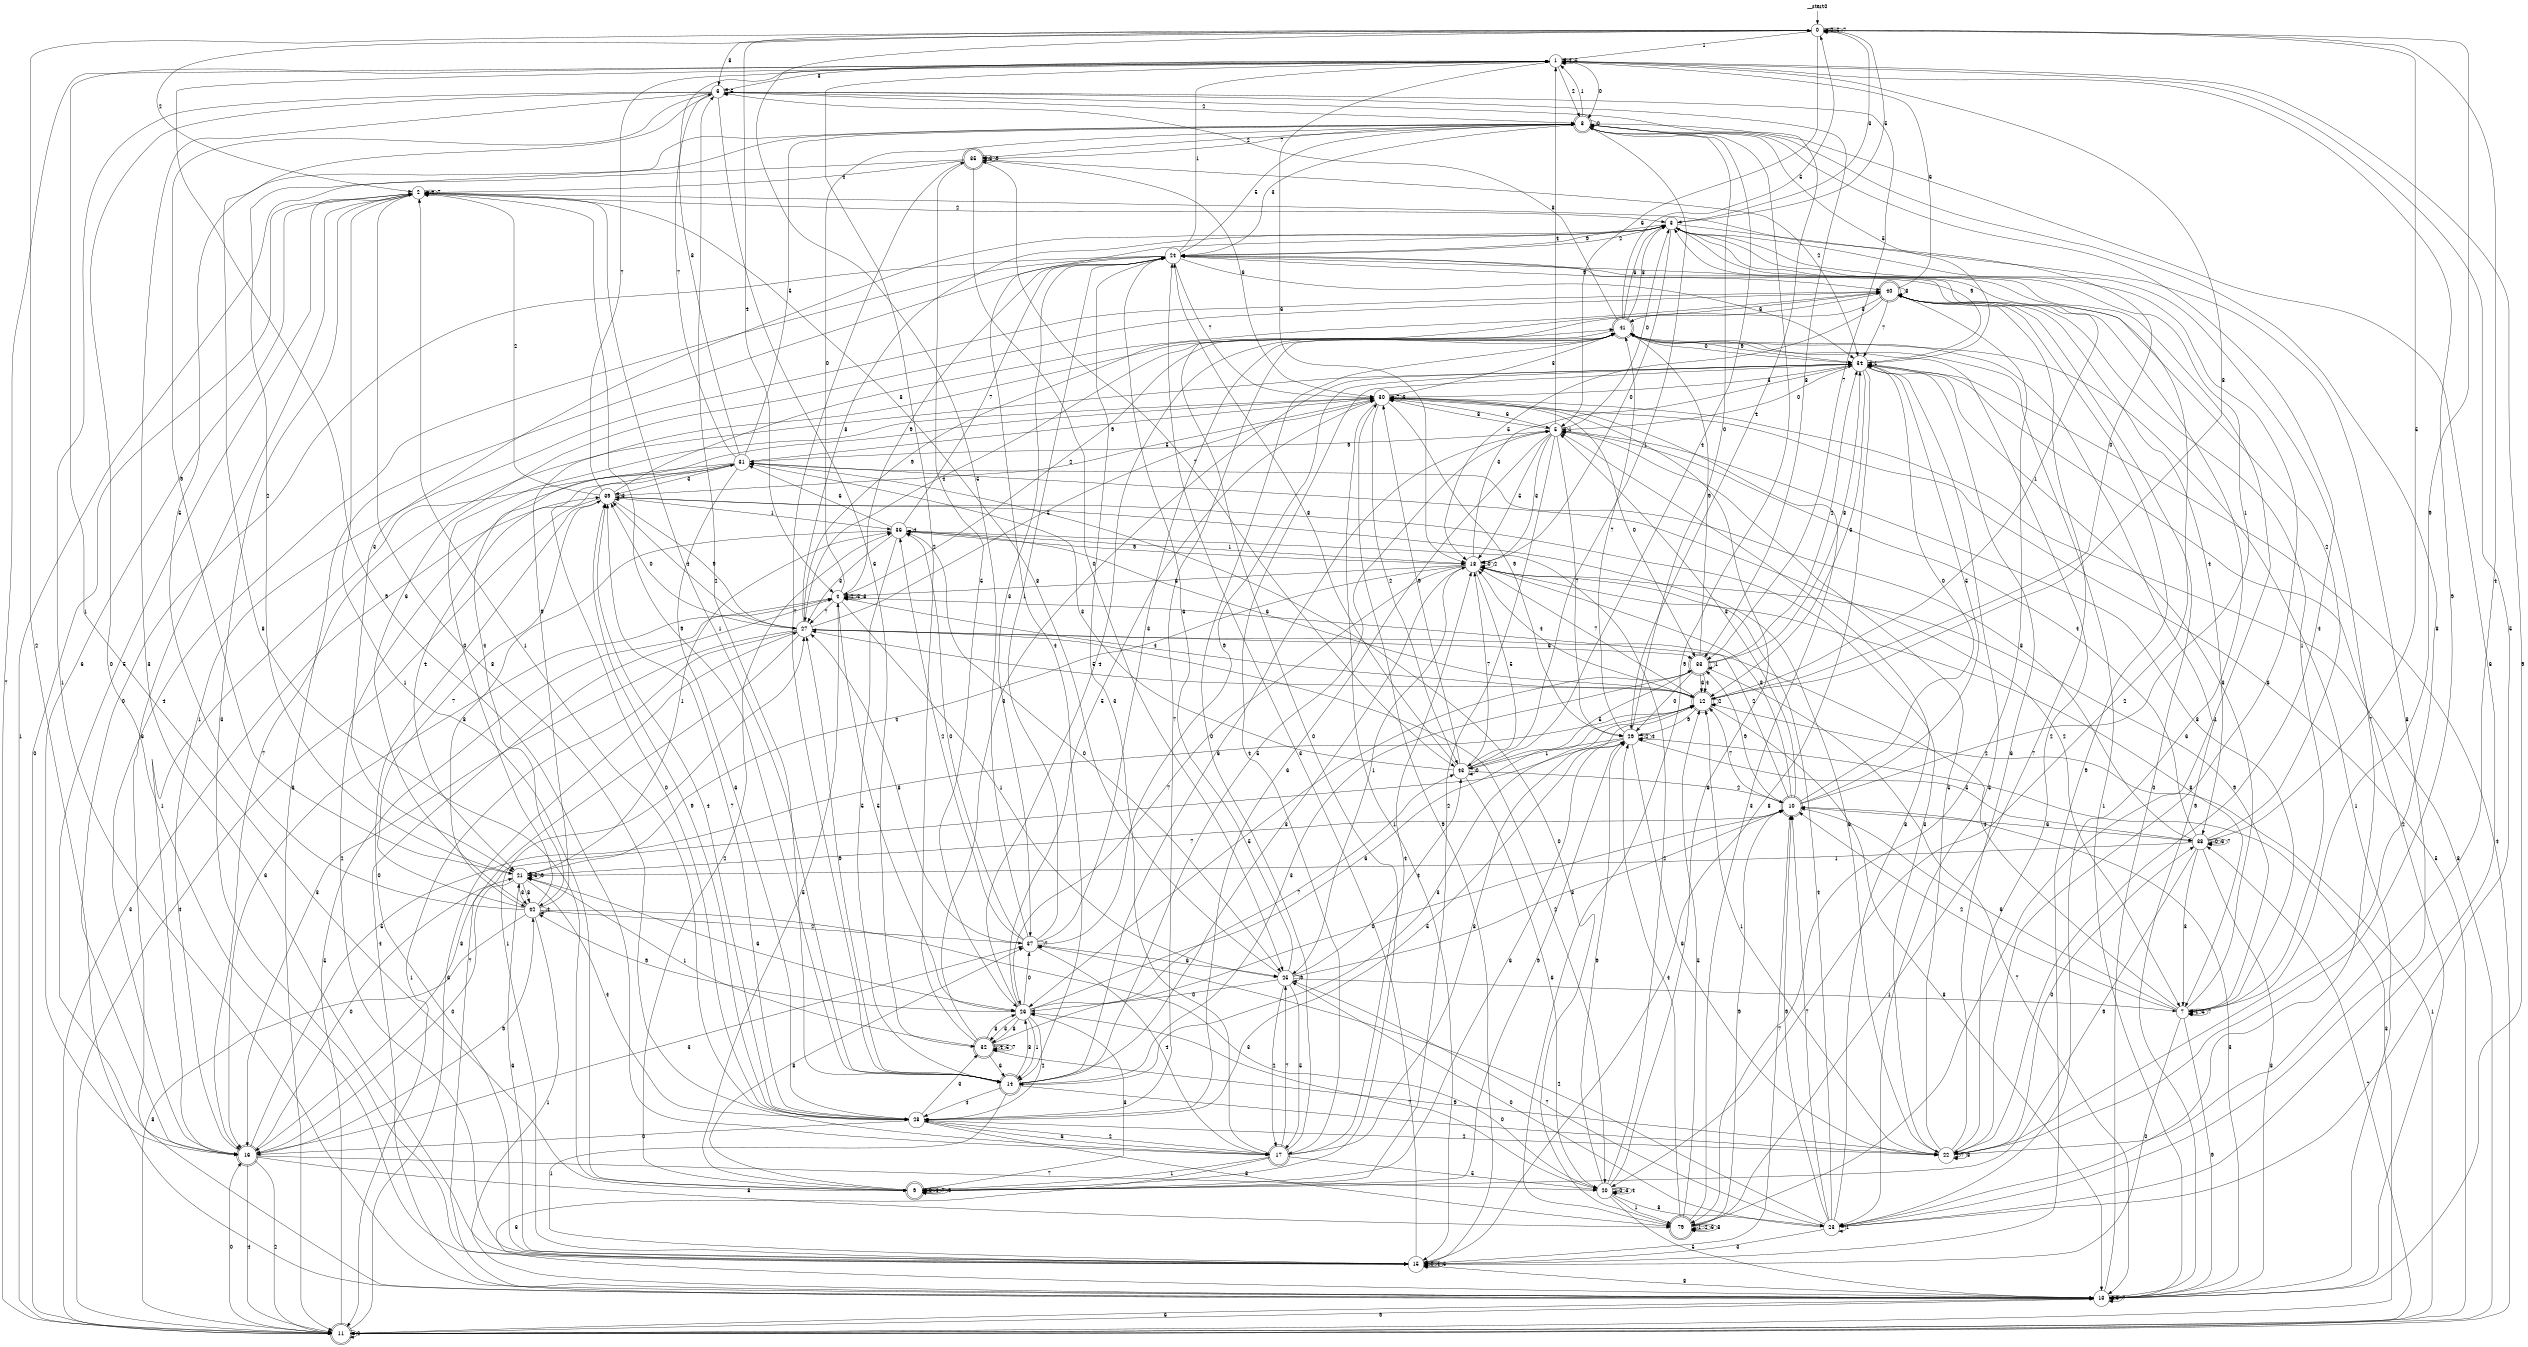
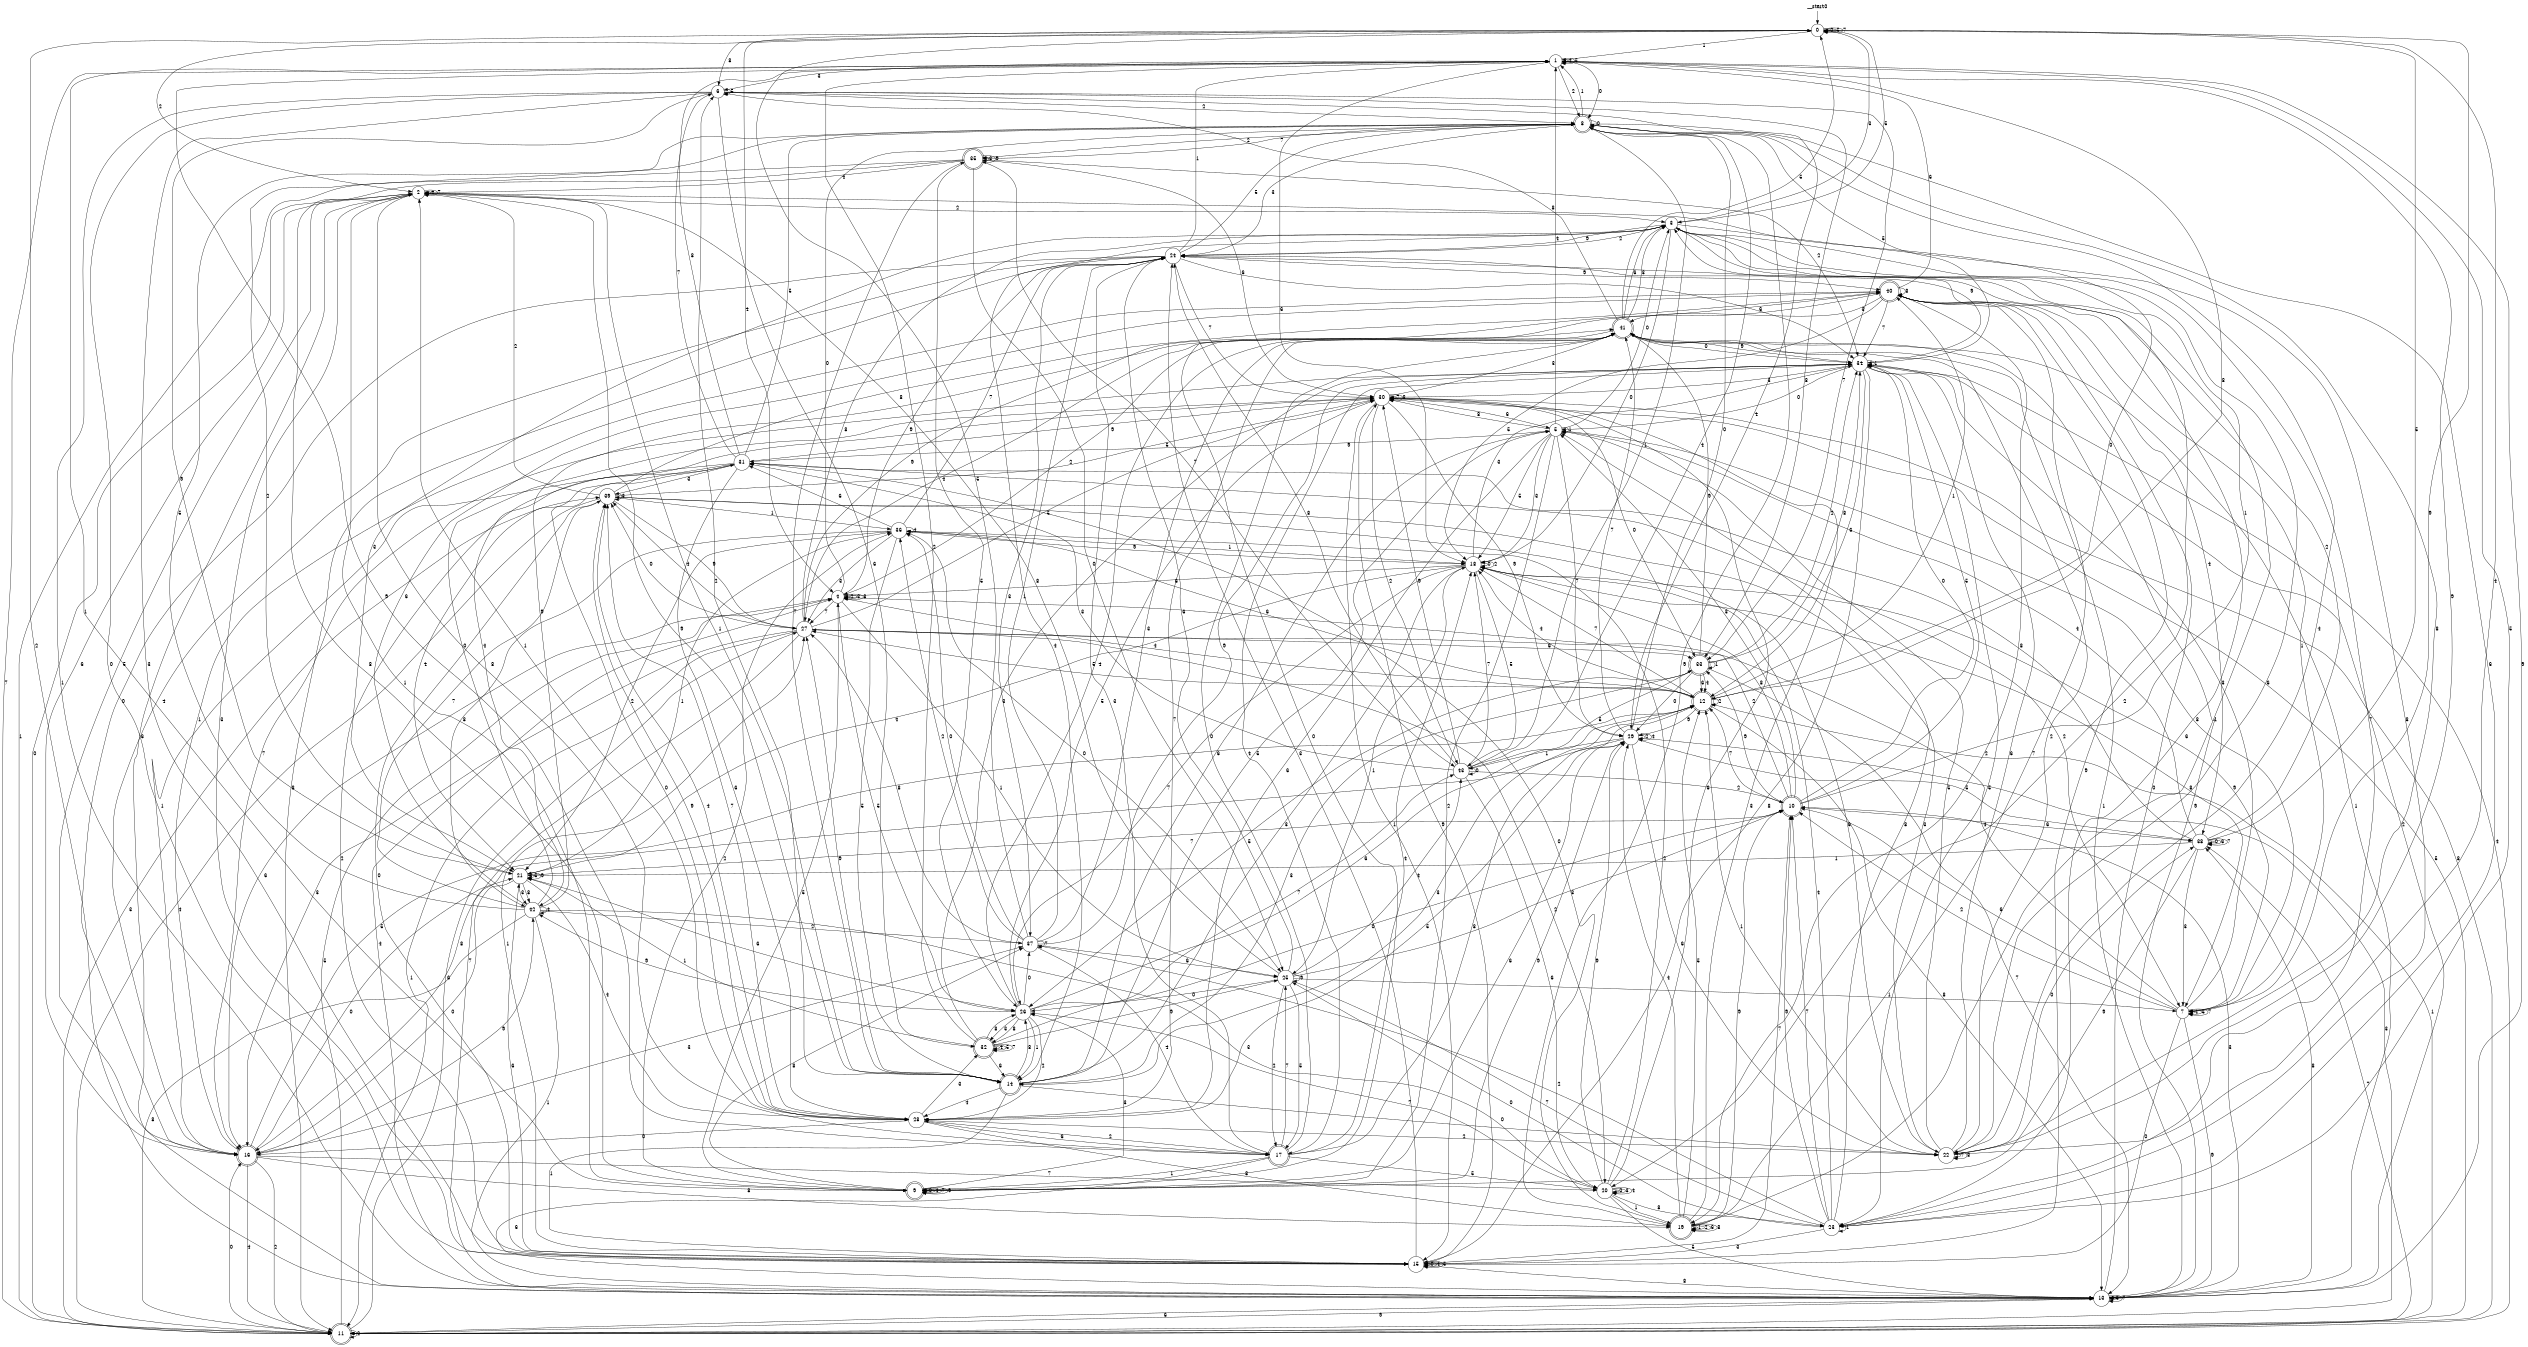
edge "39" -> "1": removed, label "7"
edge "0" -> "5": removed, label "6"
edge "12" -> "24": now "12" -> "40"
edge "36" -> "21": added, label "2"
edge "6" -> "9": now "35" -> "9"
edge "32" -> "22": now "32" -> "25"
edge "38" -> "13": reversed
node "79": label "79" -> "19"
